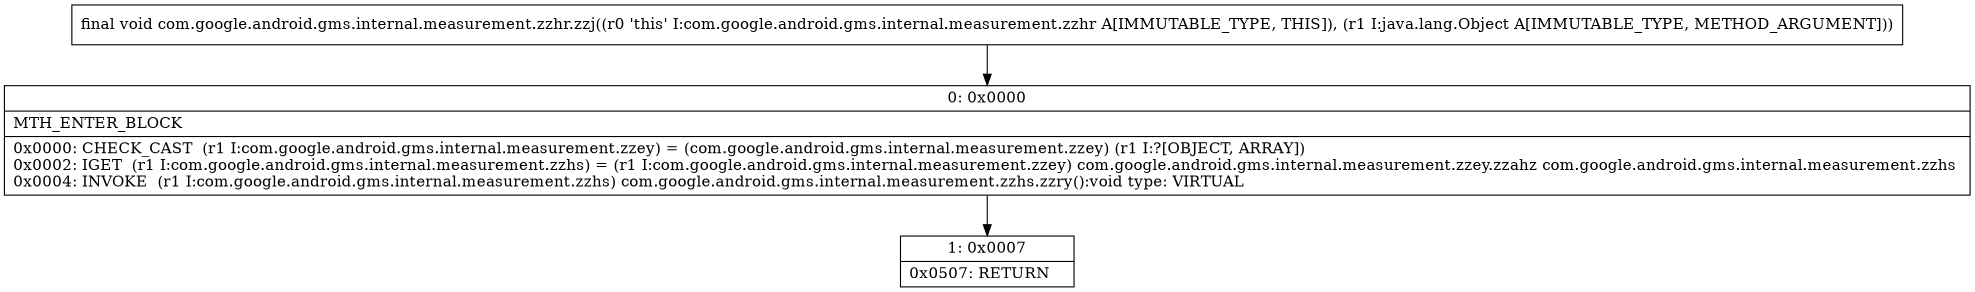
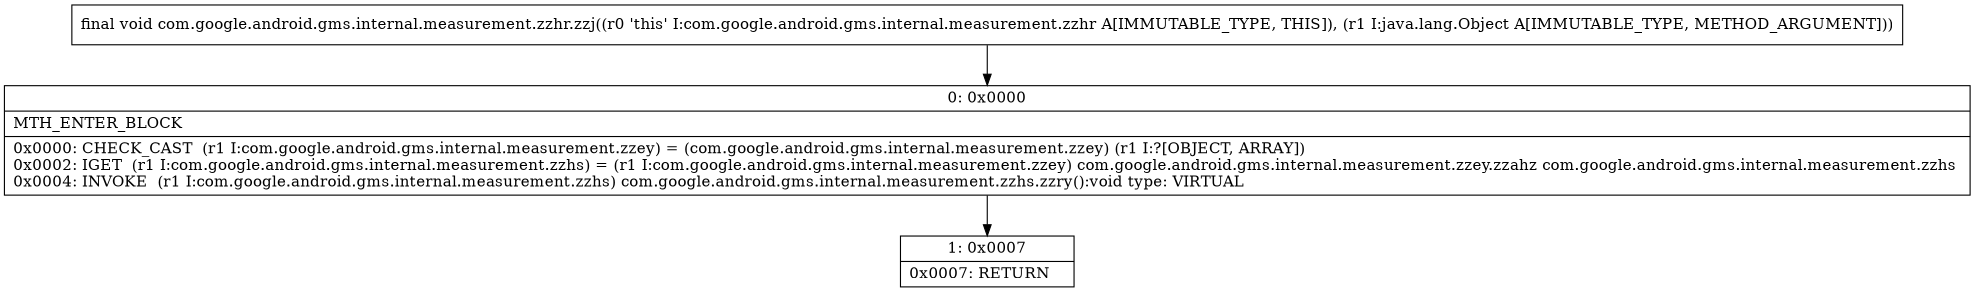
node "1: 0x0007": text "0x0507: RETURN" -> "0x0007: RETURN"
